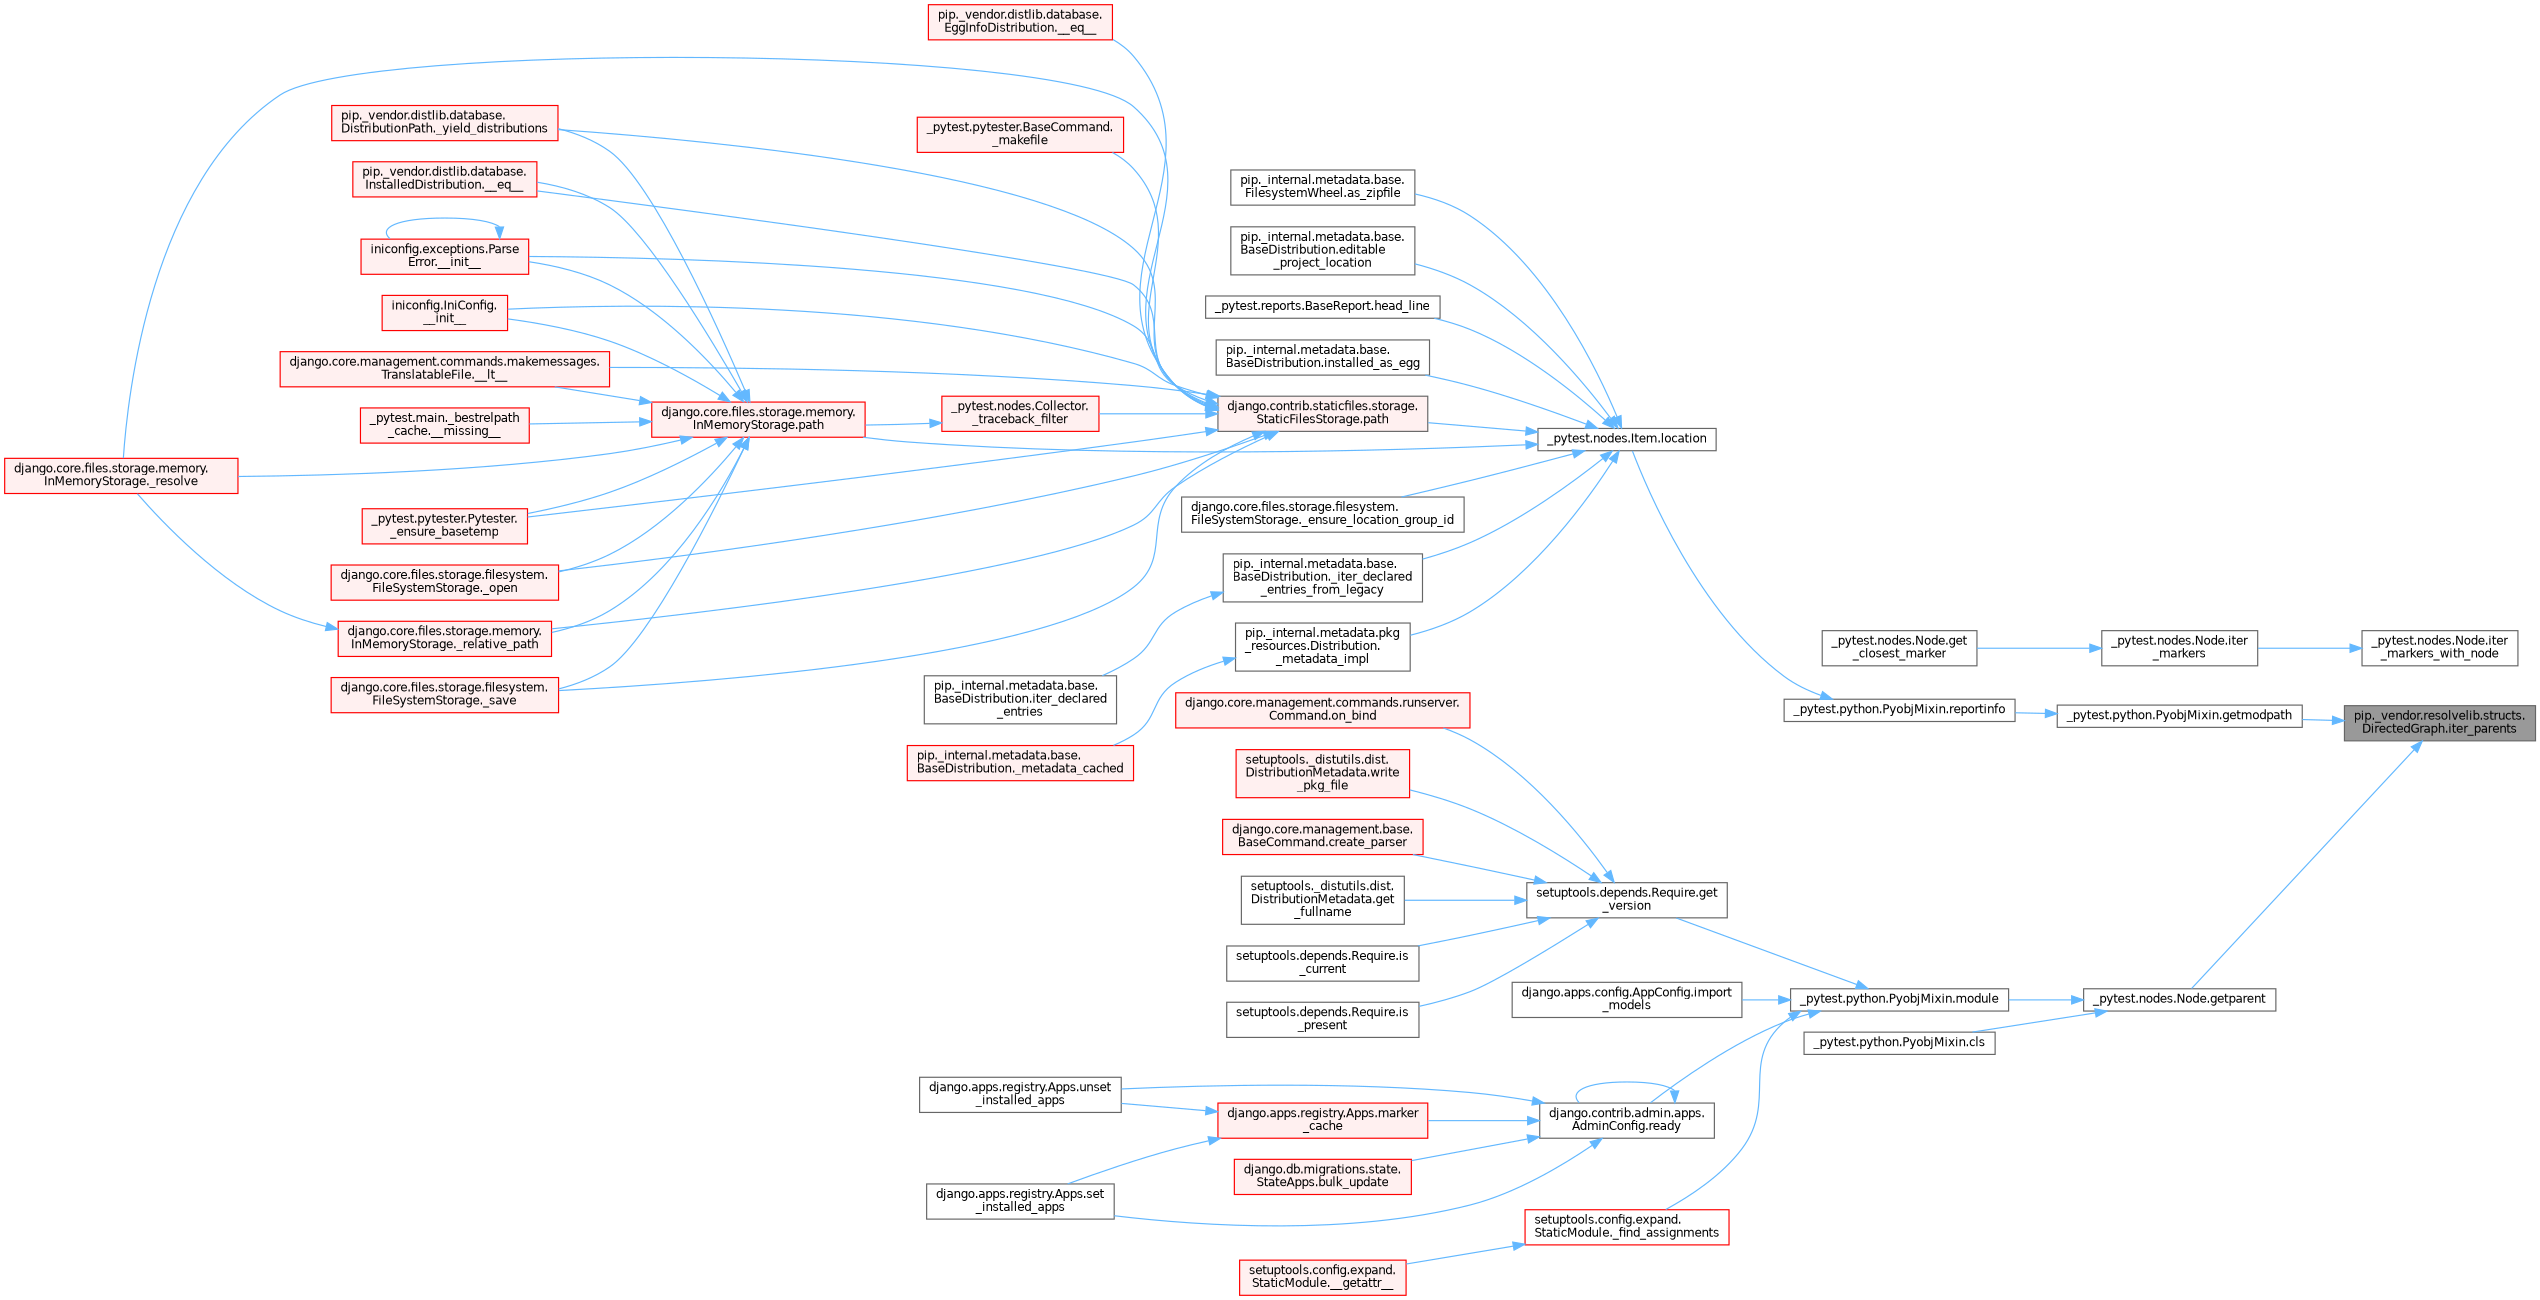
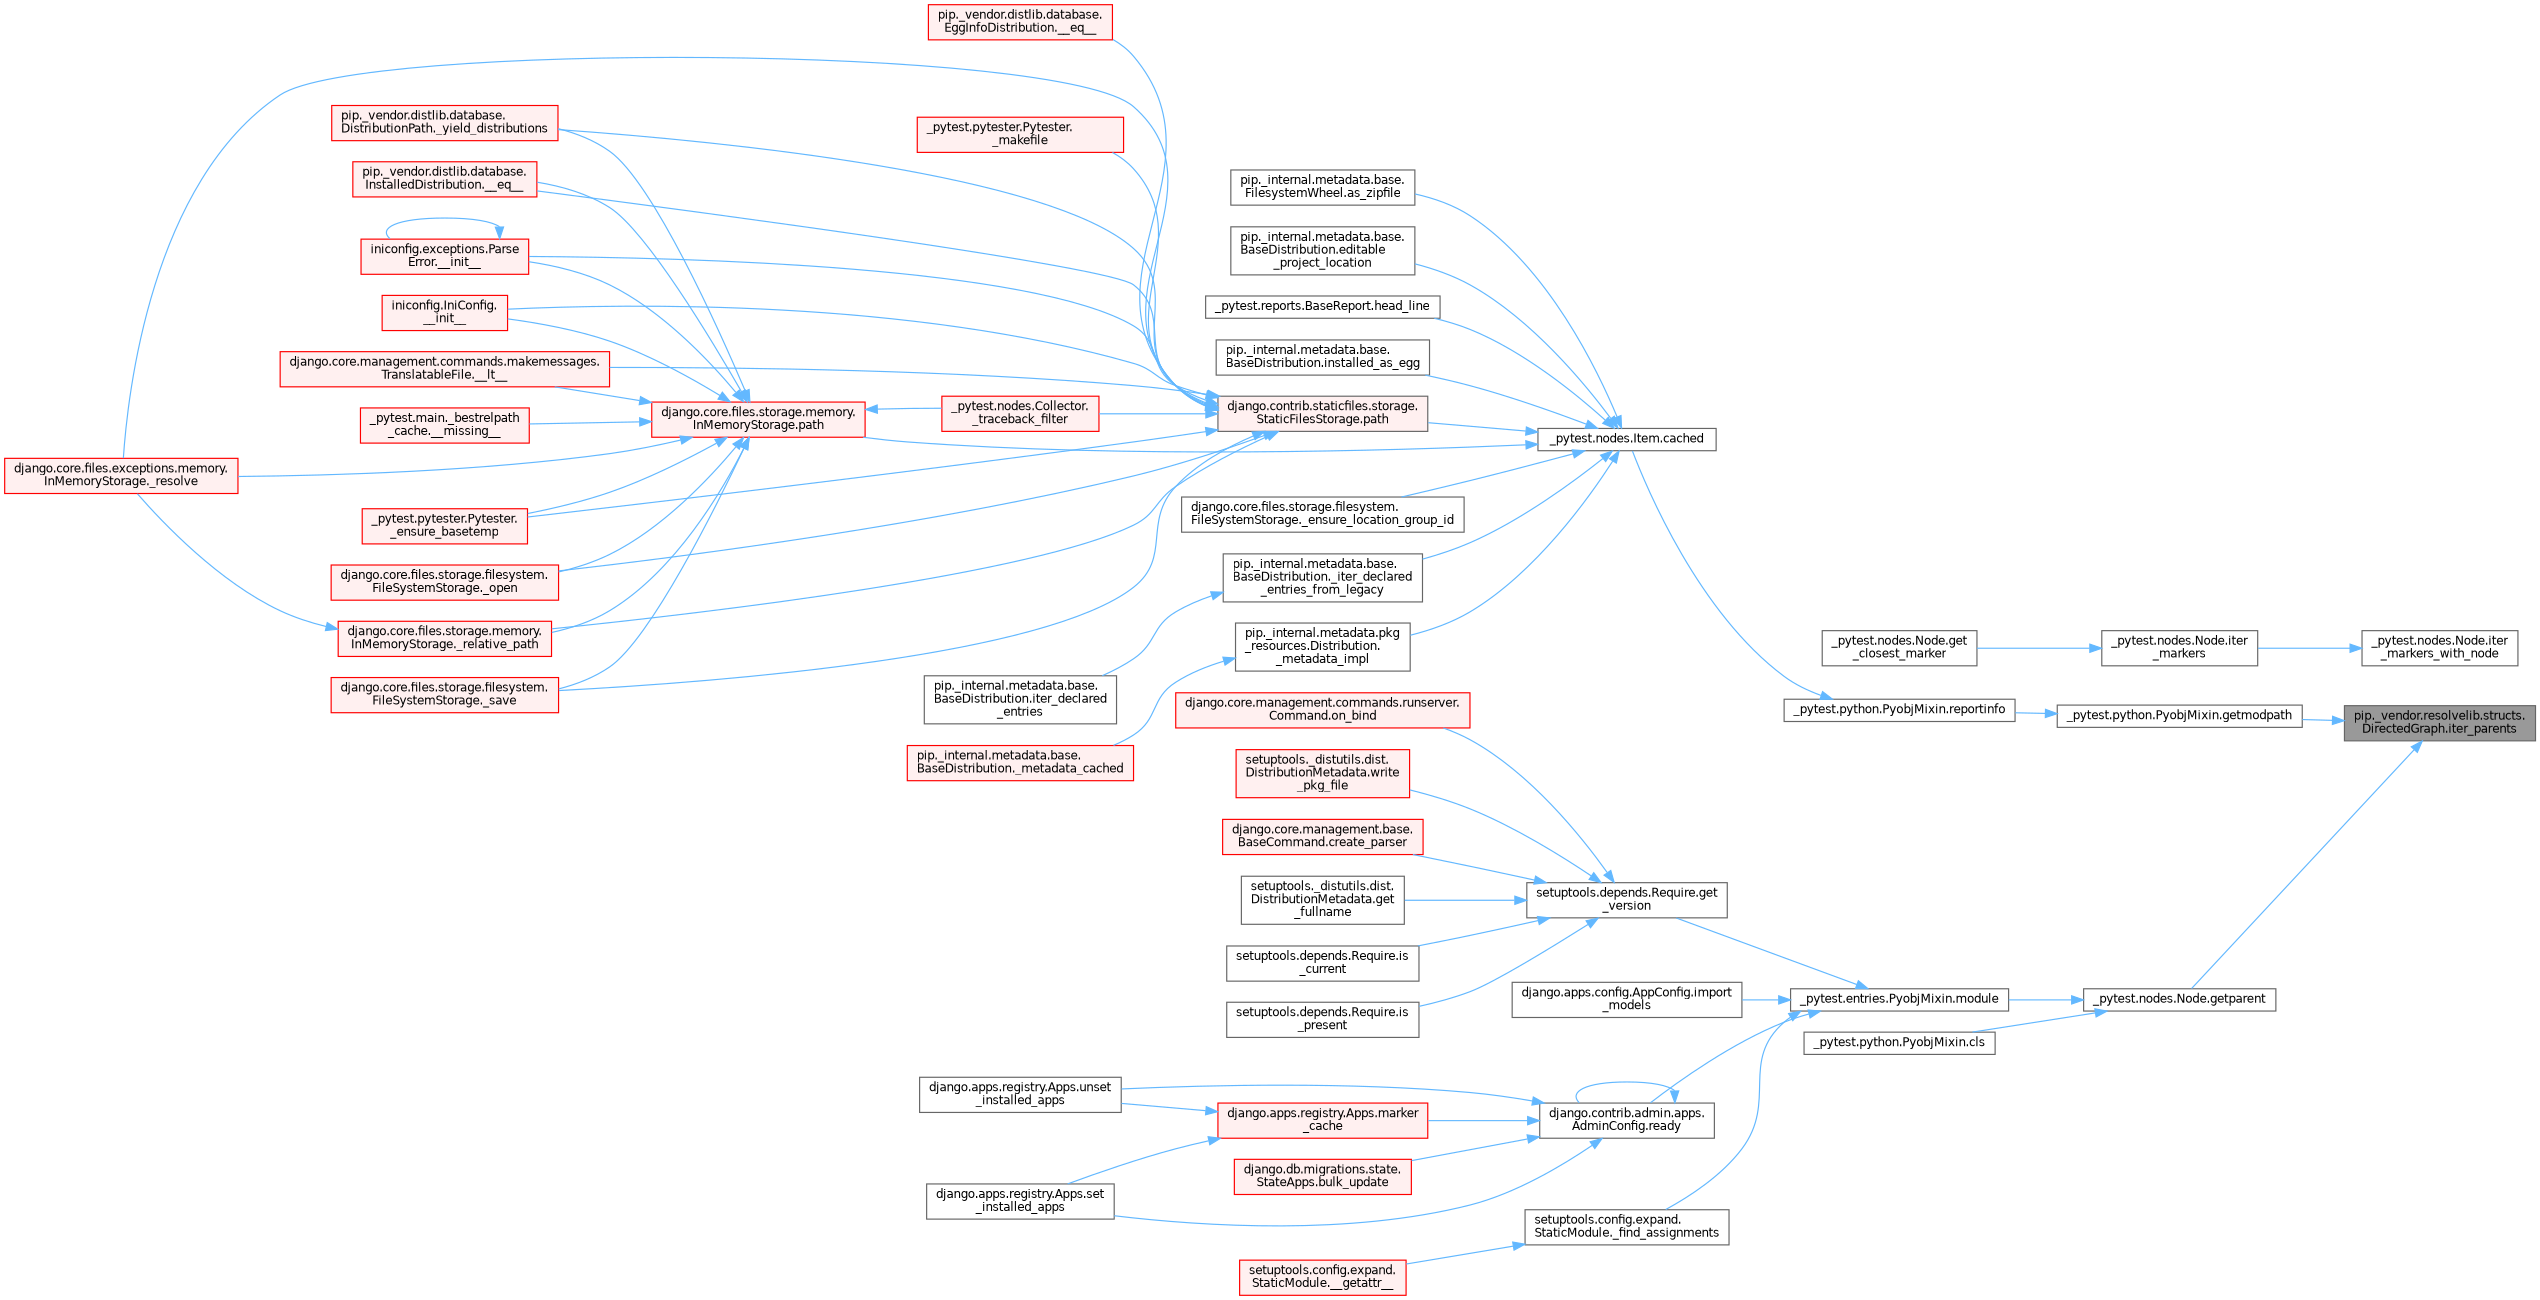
node "_pytest.pytester.BaseCommand. _makefile": label "_pytest.pytester.BaseCommand. _makefile" -> "_pytest.pytester.Pytester. _makefile"
edge "django.core.files.storage.memory. InMemoryStorage.path" -> "_pytest.nodes.Collector. _traceback_filter": reversed
node "_pytest.nodes.Item.location": label "_pytest.nodes.Item.location" -> "_pytest.nodes.Item.cached"
node "django.core.files.storage.memory. InMemoryStorage._resolve": label "django.core.files.storage.memory. InMemoryStorage._resolve" -> "django.core.files.exceptions.memory. InMemoryStorage._resolve"
node "_pytest.python.PyobjMixin.module": label "_pytest.python.PyobjMixin.module" -> "_pytest.entries.PyobjMixin.module"
node "setuptools.config.expand. StaticModule._find_assignments": color red -> grey40
